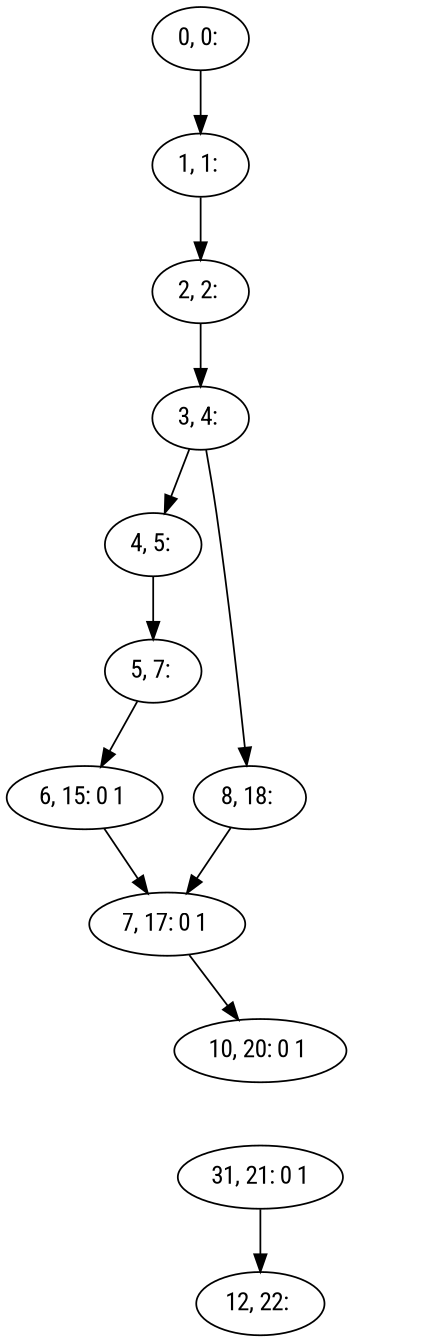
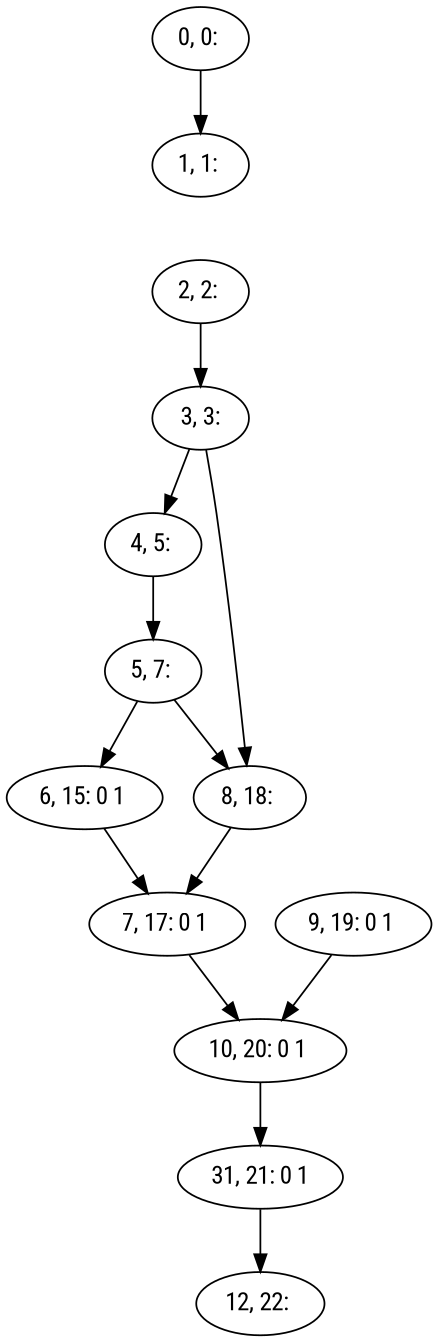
edge "1, 1:" -> "2, 2:": removed
node "3, 4:": label "3, 4:" -> "3, 3:"
edge "5, 7:" -> "8, 18:": added
node "9, 19: 0 1": added
edge "10, 20: 0 1" -> "31, 21: 0 1": added
